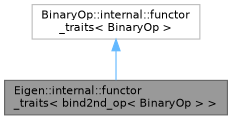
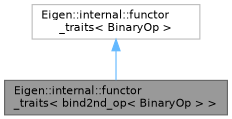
node "BinaryOp::internal::functor _traits< BinaryOp >": label "BinaryOp::internal::functor _traits< BinaryOp >" -> "Eigen::internal::functor _traits< BinaryOp >"
